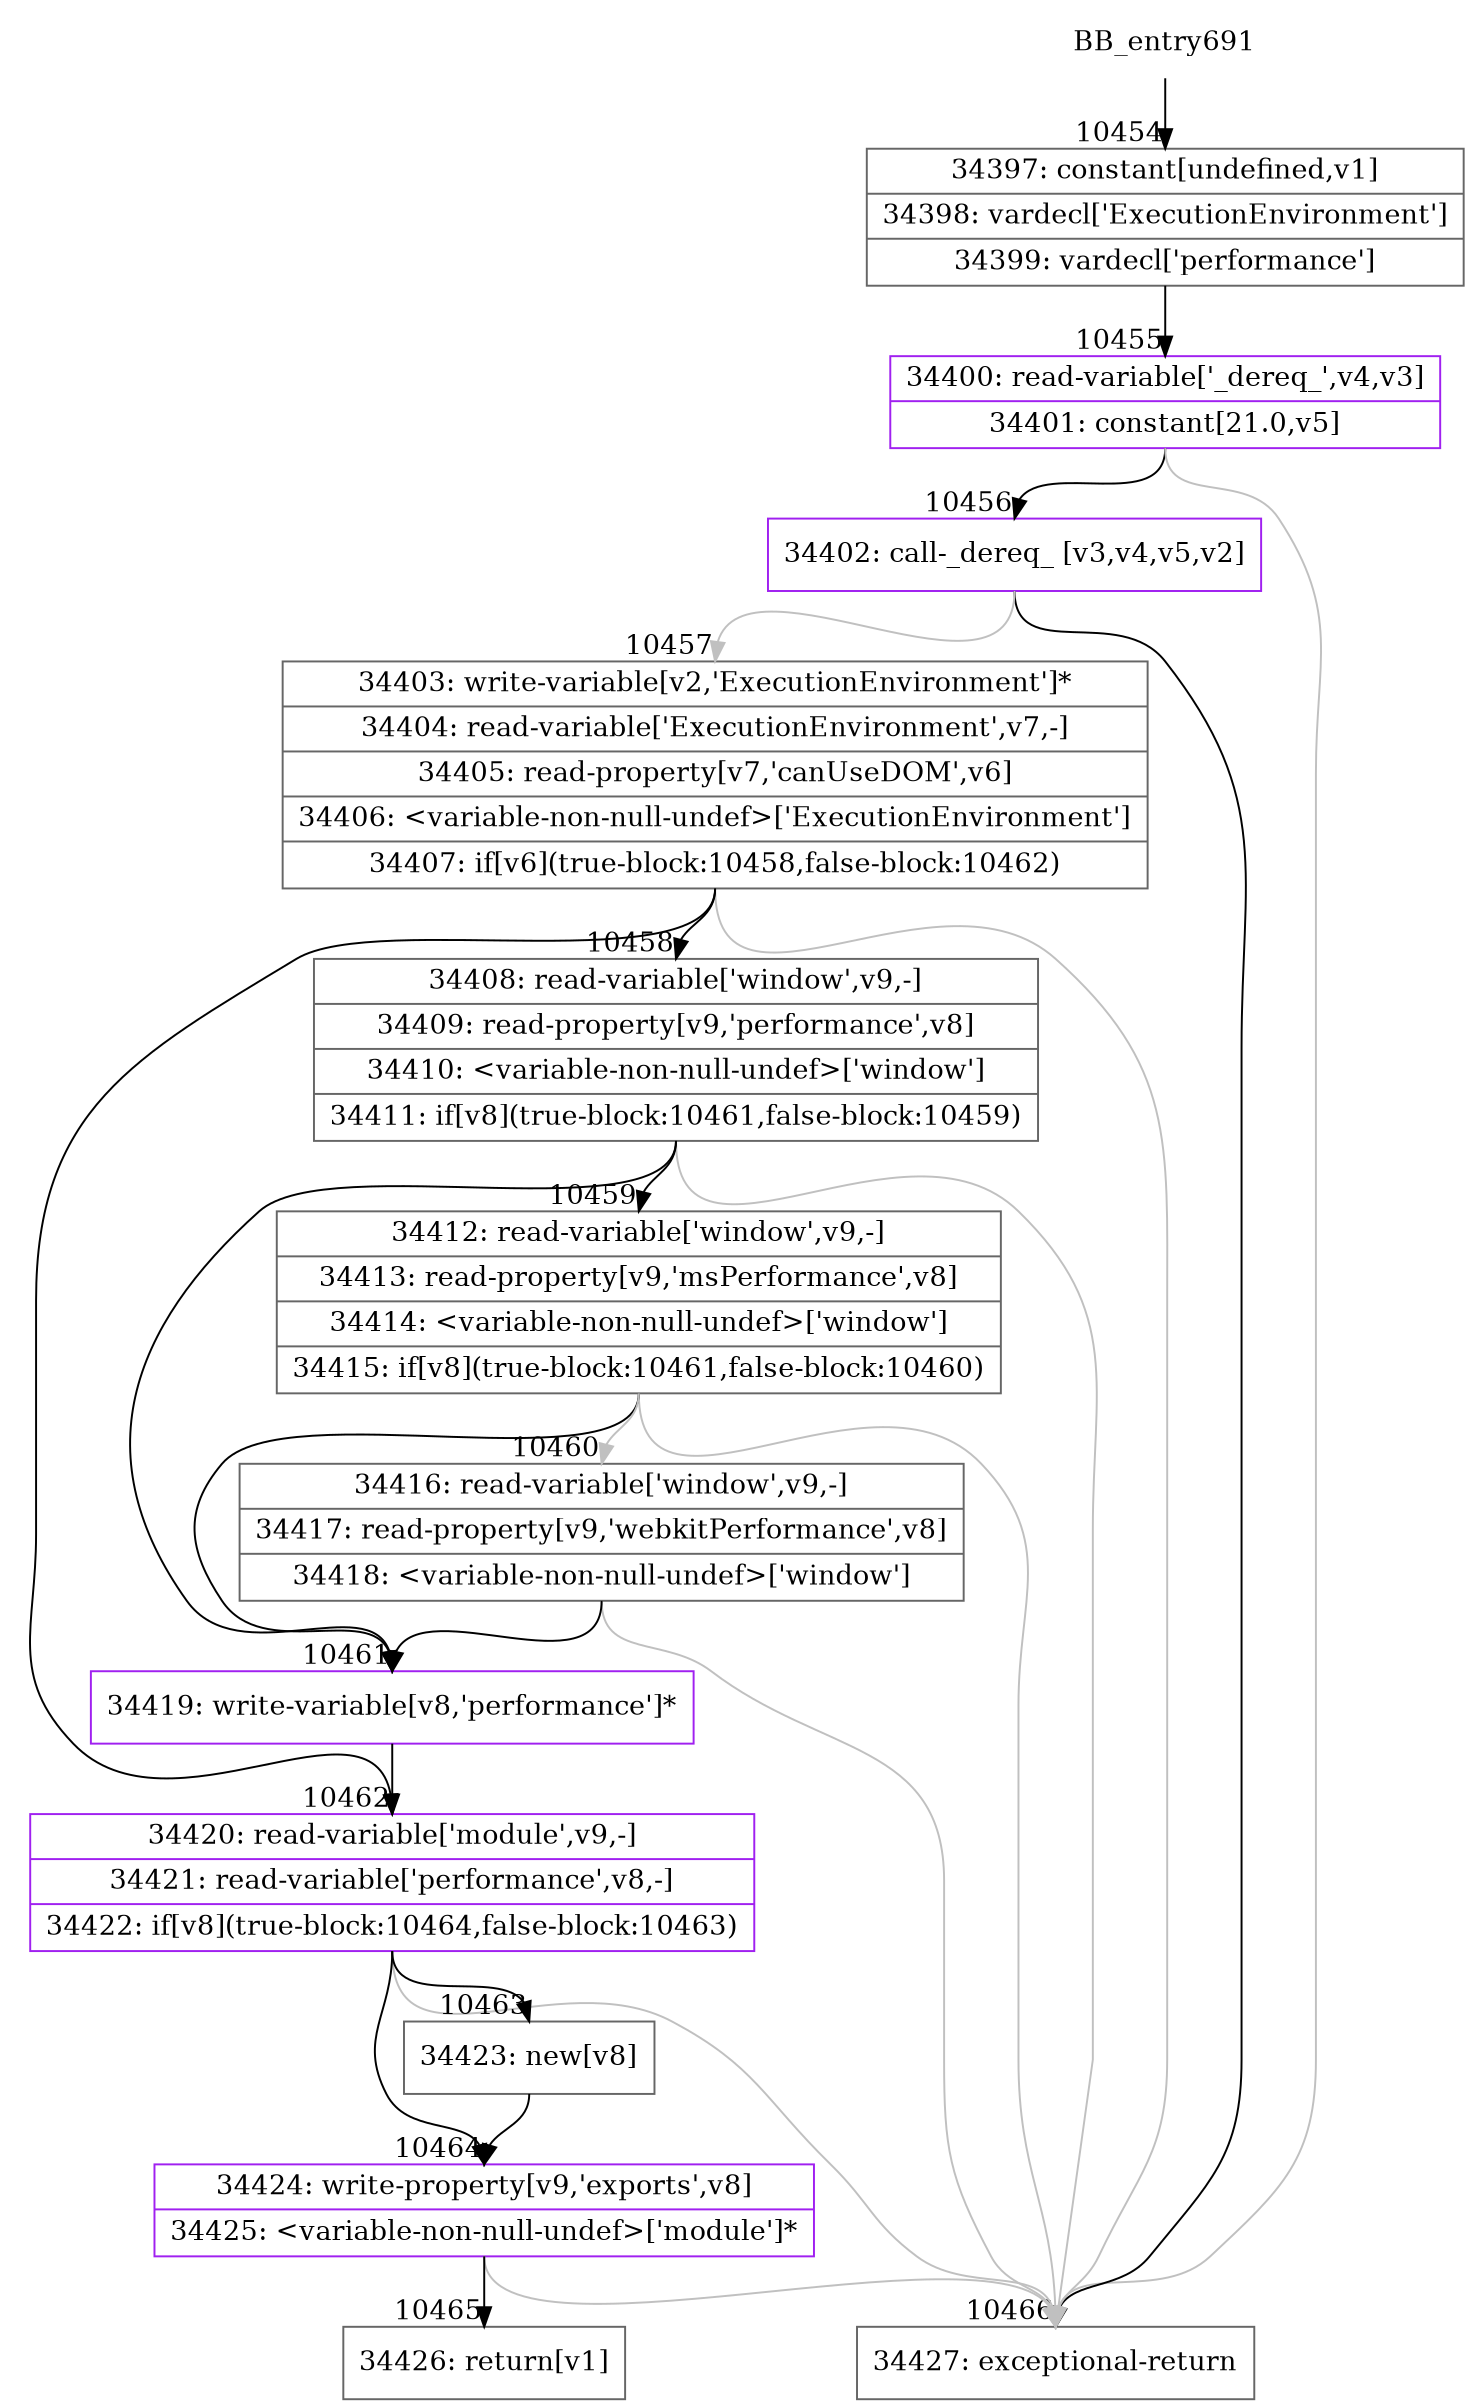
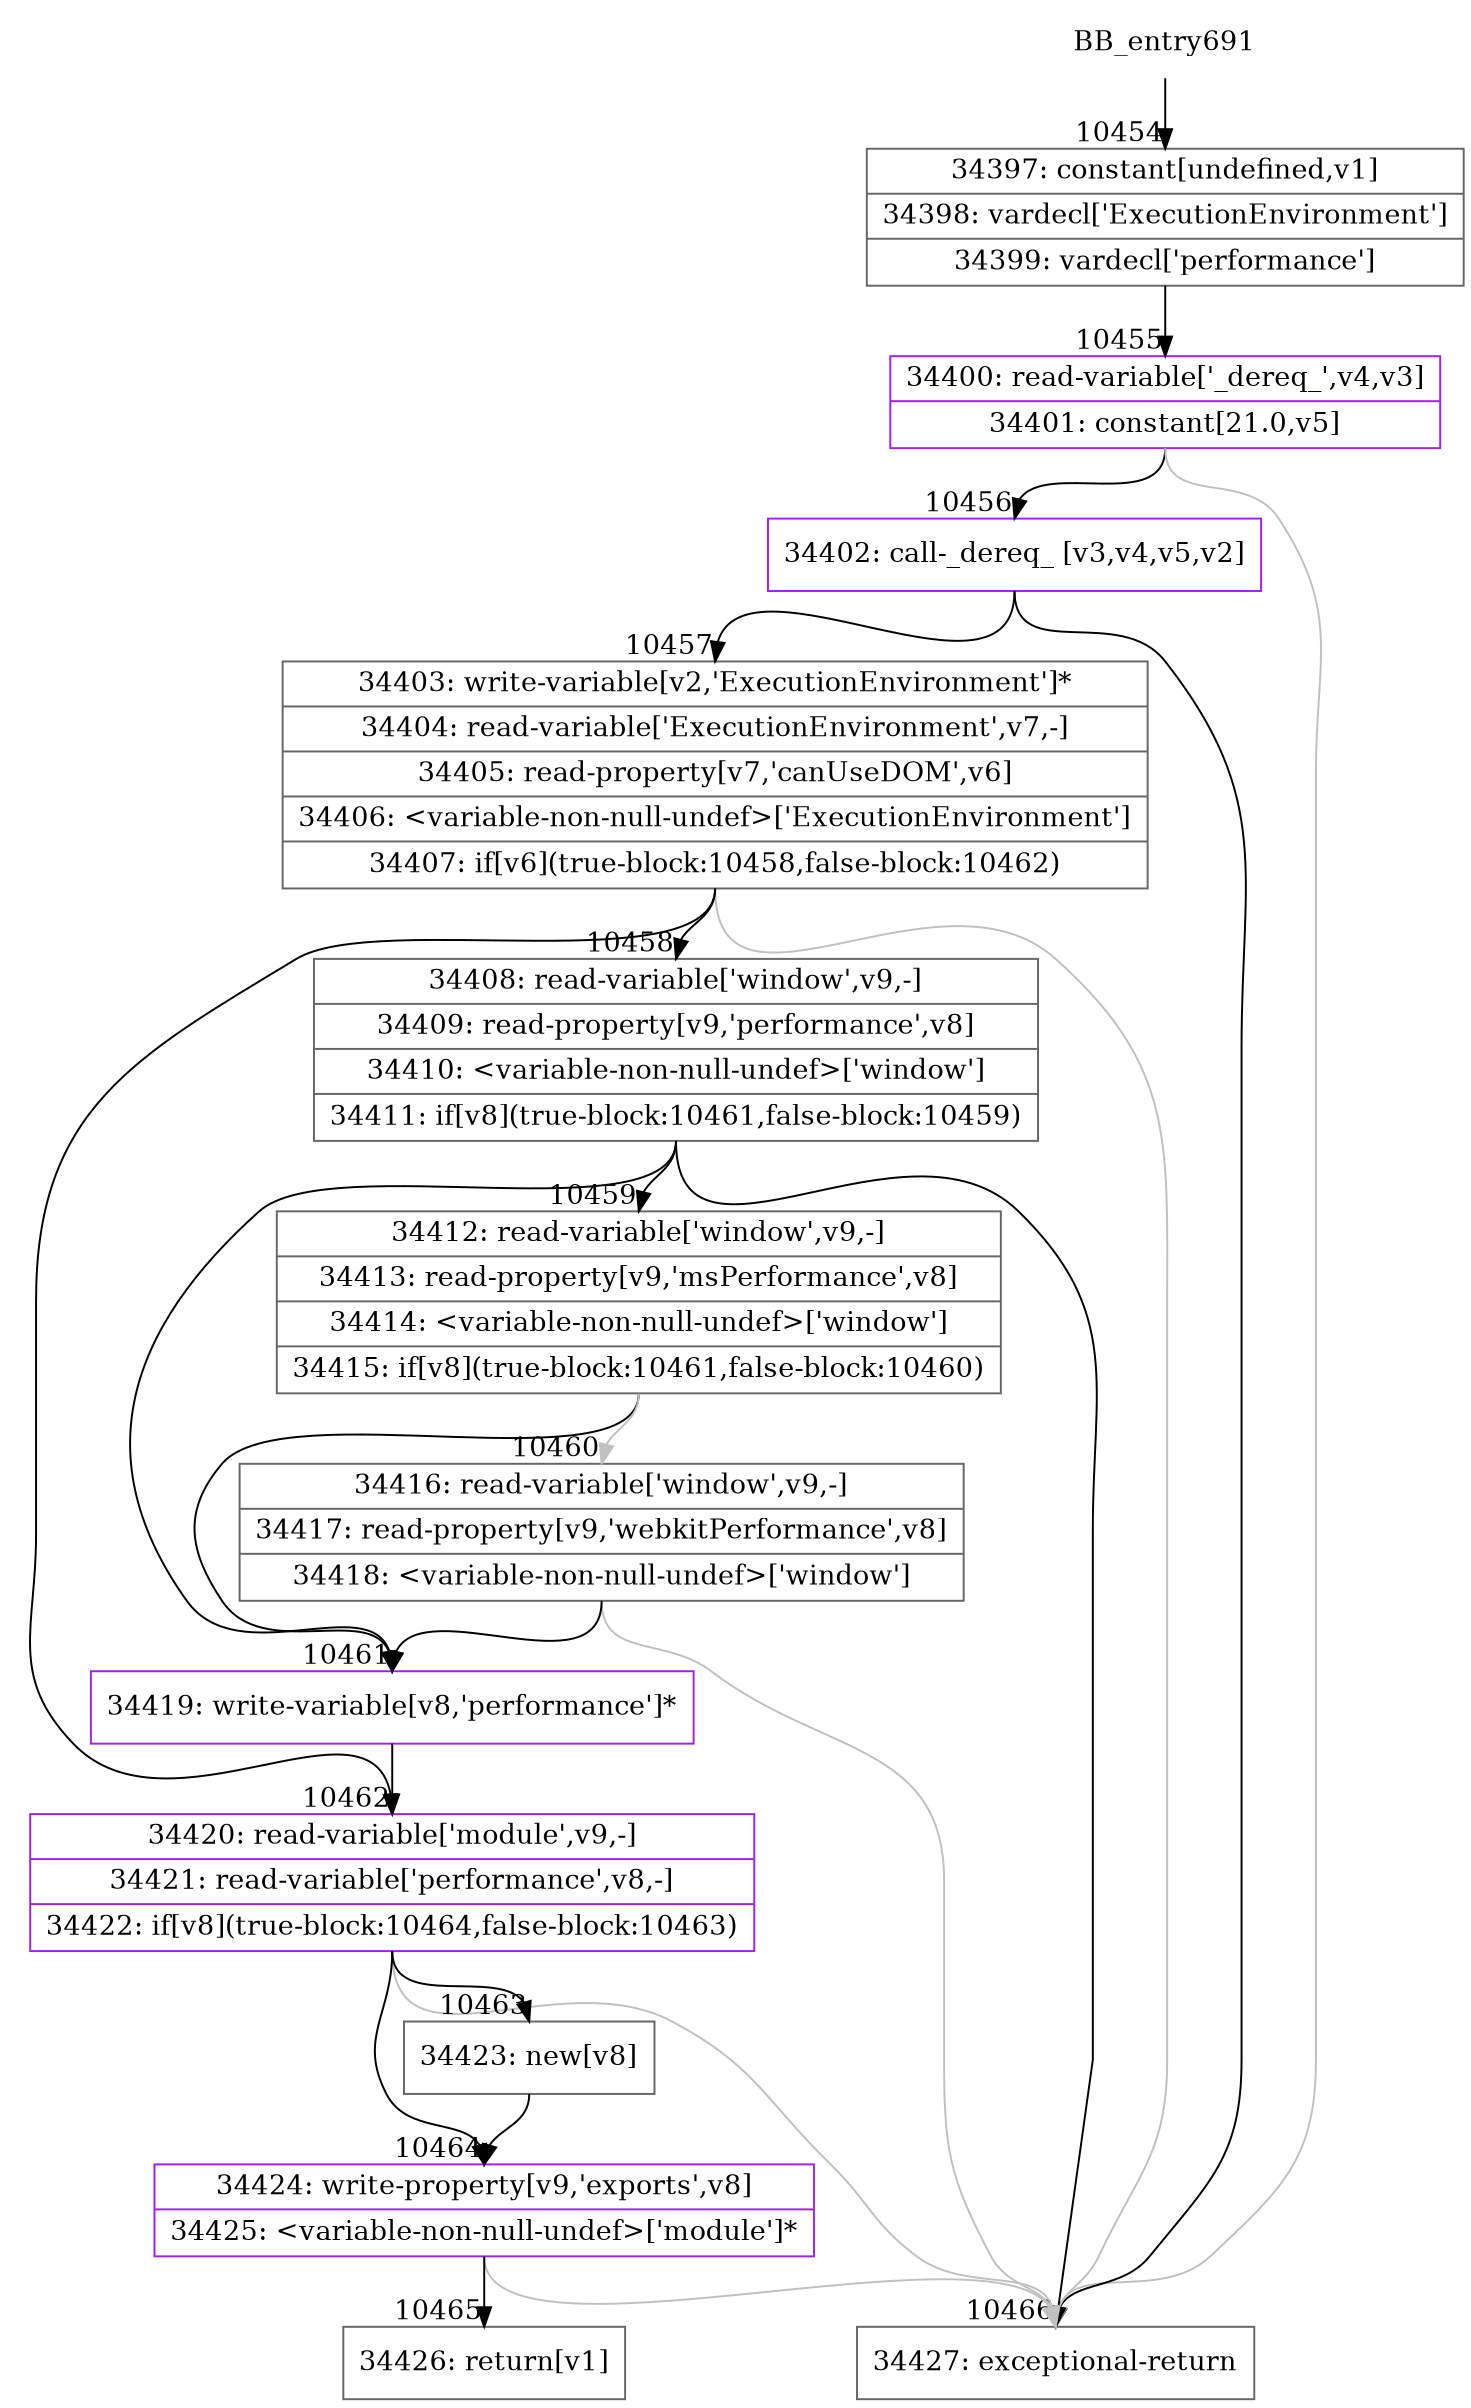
edge "34402: call-_dereq_ [v3,v4,v5,v2]" -> "34403: write-variable[v2,'ExecutionEnvironment']*": color gray -> black
edge "34408: read-variable['window',v9,-]" -> "34427: exceptional-return": color gray -> black
edge "34412: read-variable['window',v9,-]" -> "34427: exceptional-return": removed
